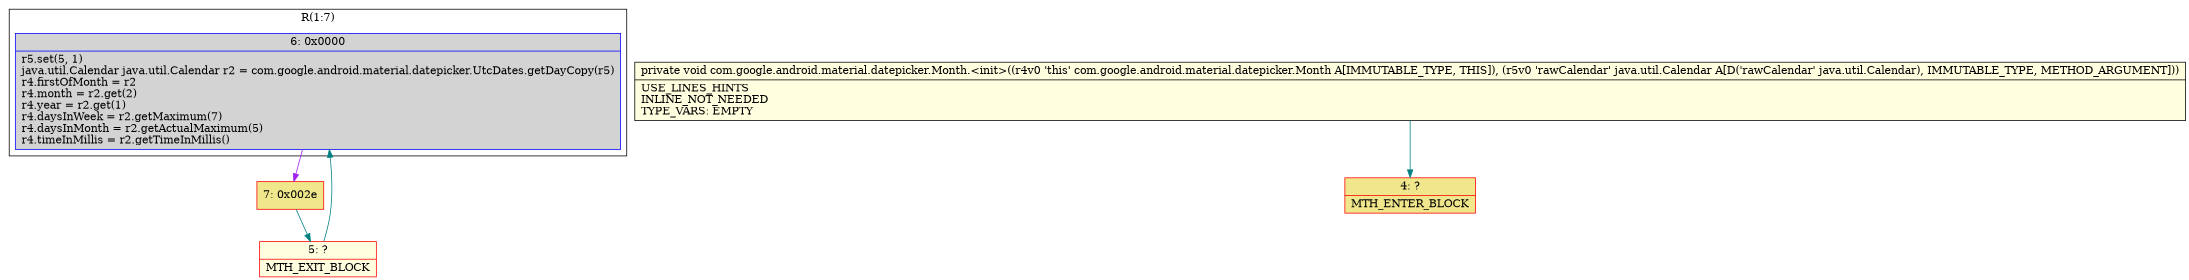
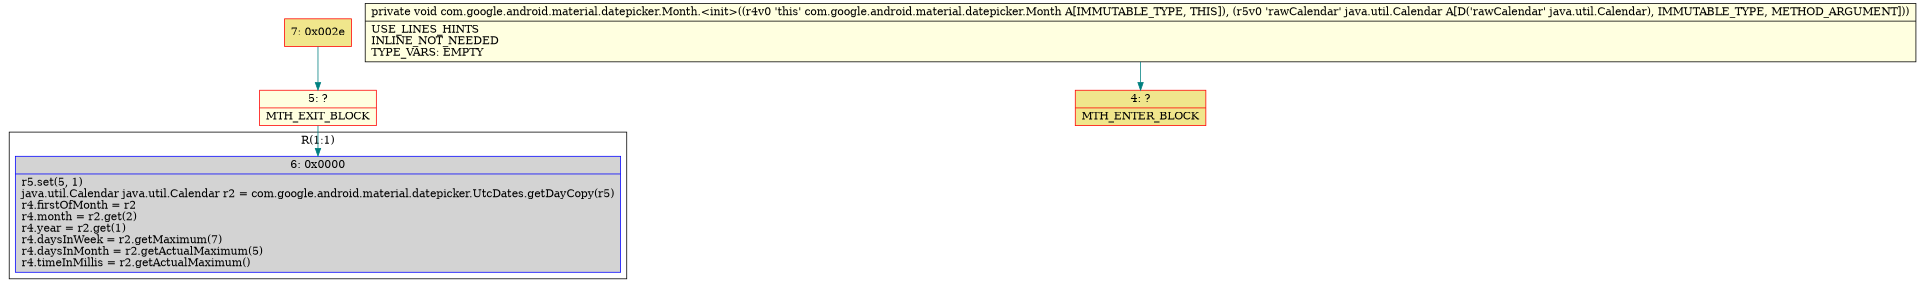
cluster "R(1:7)": label "R(1:7)" -> "R(1:1)"
node "6: 0x0000": text "r4.timeInMillis = r2.getTimeInMillis()" -> "r4.timeInMillis = r2.getActualMaximum()"
edge "6: 0x0000" -> "7: 0x002e": removed
